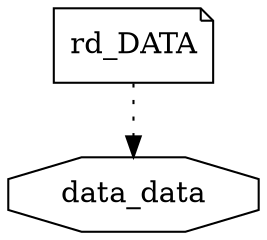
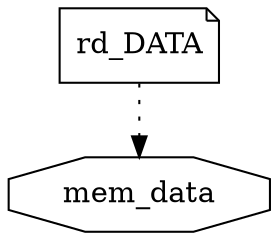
node "data_data": label "data_data" -> "mem_data"
